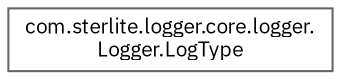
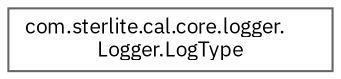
node "com.sterlite.logger.core.logger. Logger.LogType": label "com.sterlite.logger.core.logger. Logger.LogType" -> "com.sterlite.cal.core.logger. Logger.LogType"
